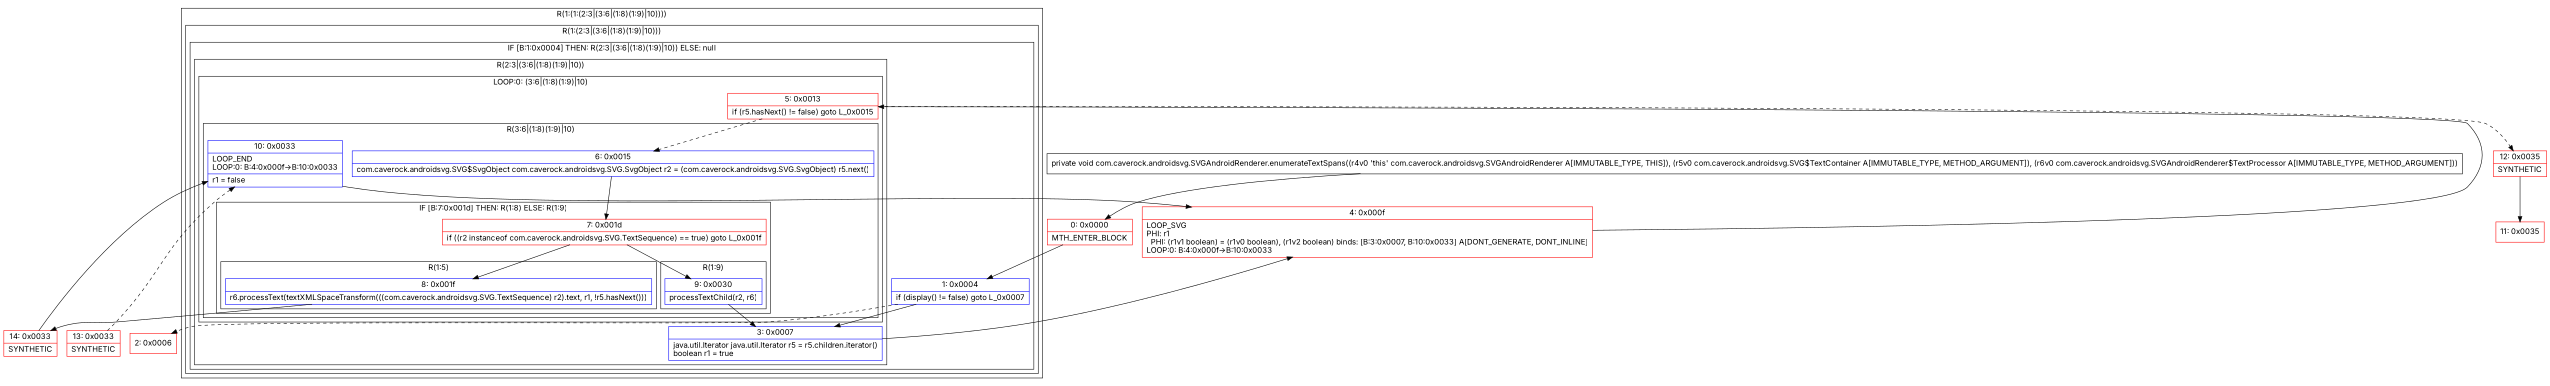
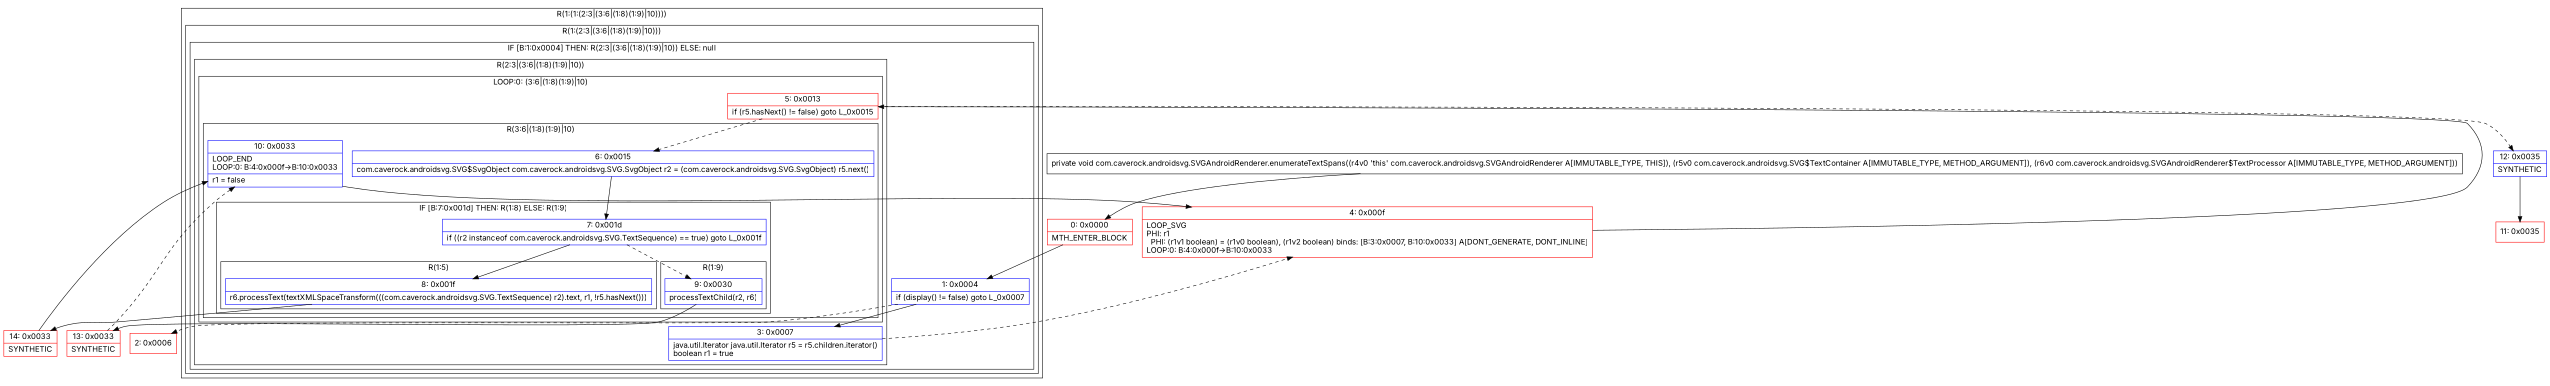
node "12: 0x0035": color red -> blue
node "7: 0x001d": color red -> blue
edge "7: 0x001d" -> "9: 0x0030": style solid -> dashed
edge "3: 0x0007" -> "4: 0x000f": style solid -> dashed
edge "9: 0x0030" -> "3: 0x0007": now "9: 0x0030" -> "13: 0x0033"
